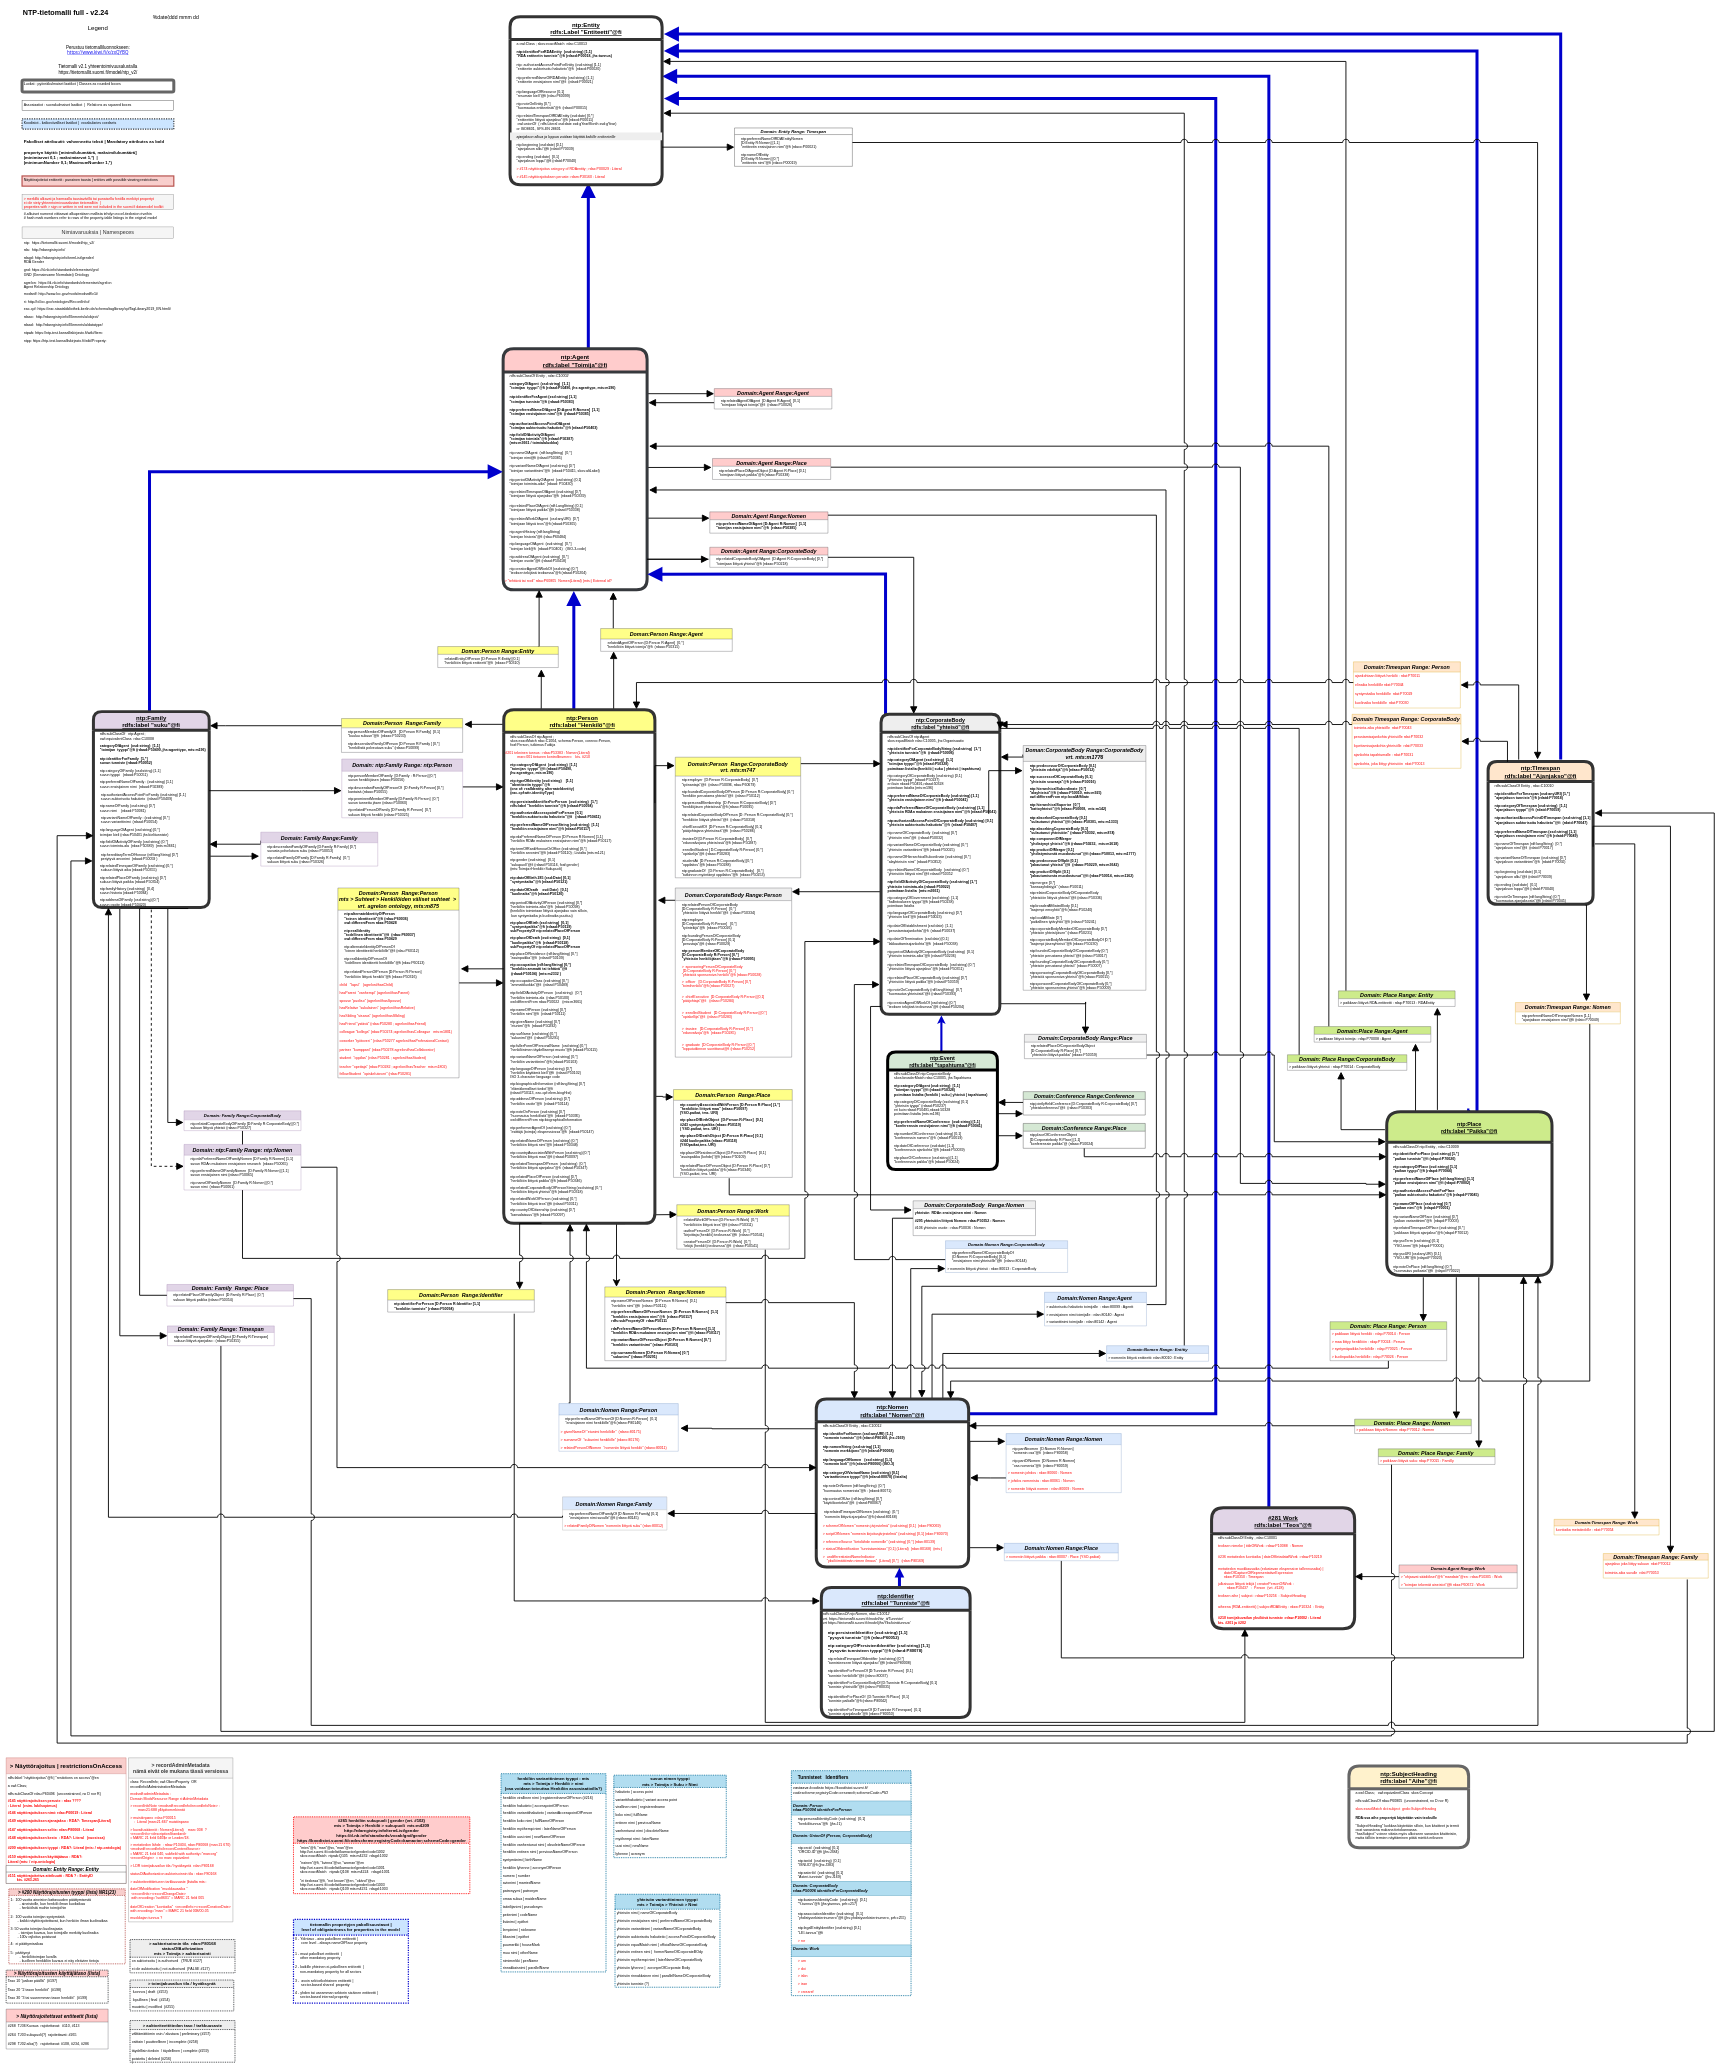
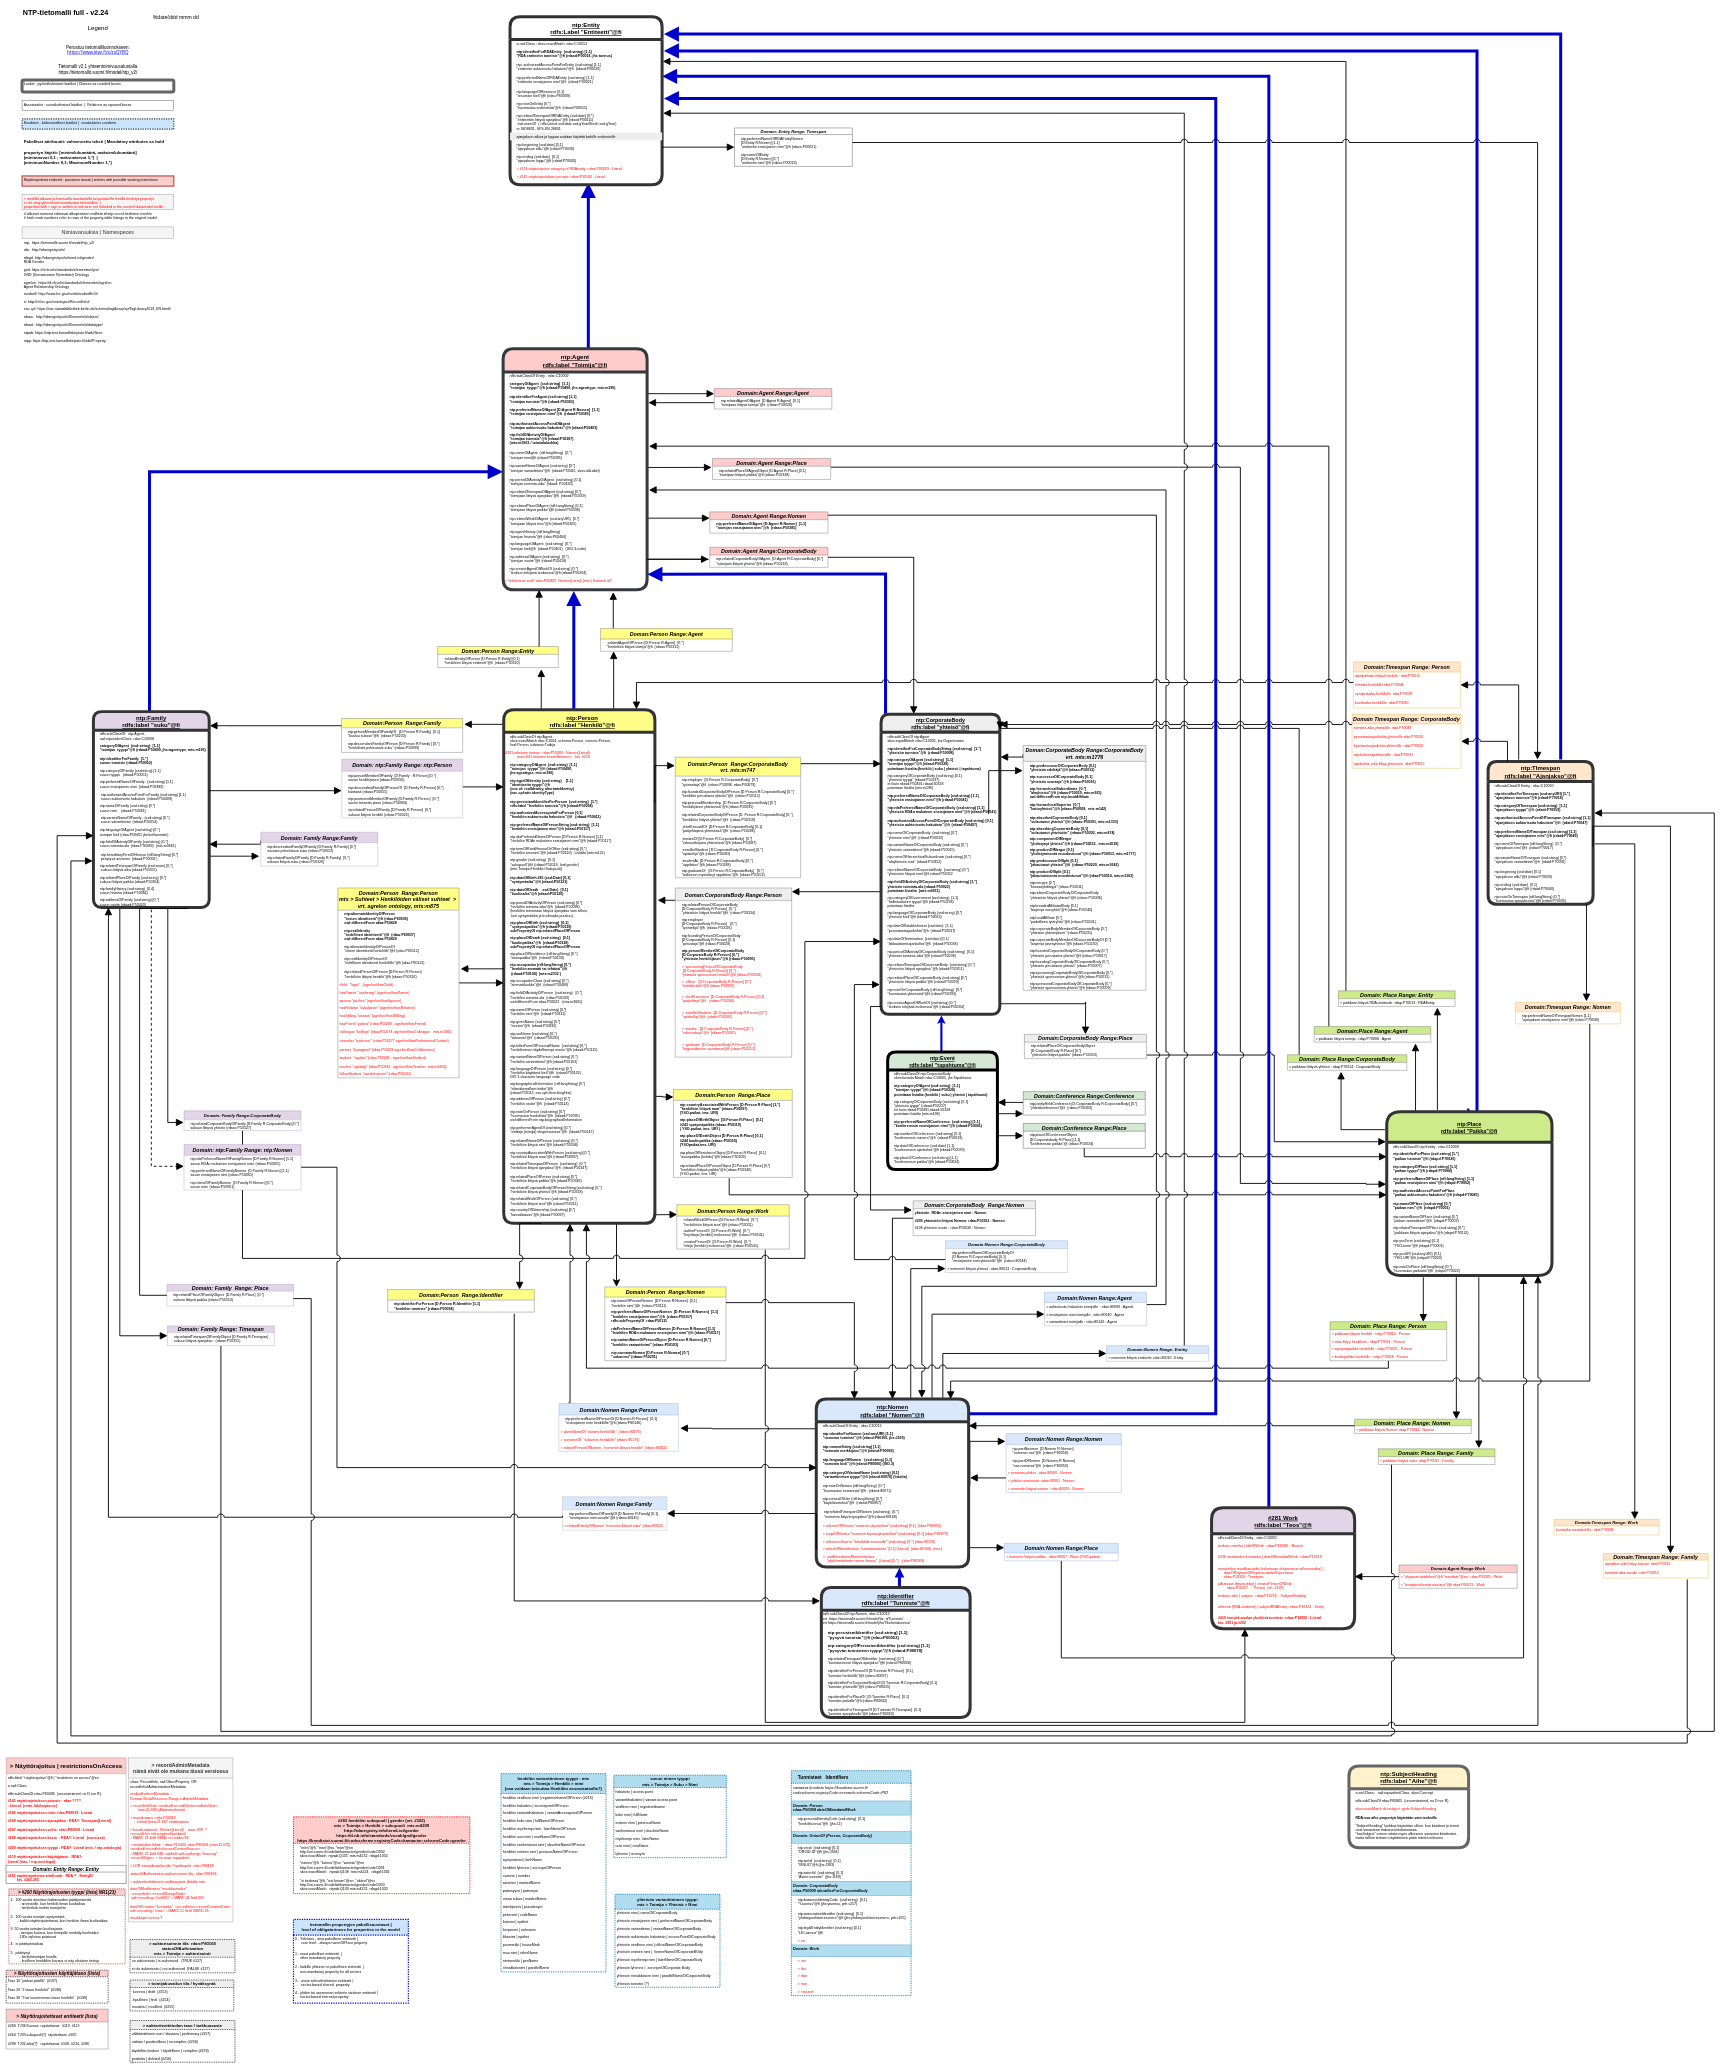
node "ntp:relatedTimespanOfFamily (xsd:string) [0,*] sukuun liittyvä aika (rdaad:P50355)": label "ntp:relatedTimespanOfFamily (xsd:string) [0,*] sukuun liittyvä aika (rdaad:P50355)" -> "ntp:relatedTimespanOfFamily (xsd:avoin) [0,*] sukuun liittyvä aika (rdaad:P50355)"
node "ntp:rdaPreferredNameOfFamilyNomen [D:Family R:Nomen] [1,1] suvun RDAn mukainen ensisjainen research (rdaao:P50065)": label "ntp:rdaPreferredNameOfFamilyNomen [D:Family R:Nomen] [1,1] suvun RDAn mukainen ensisjainen research (rdaao:P50065)" -> "ntp:rdaPreferredNameOfFamilyNomen [D:Family R:Nomen] [1,1] suvun RDAn mukainen ensisjainen nimi (rdaao:P50065)"
node "Domain: Person rdaa:P50094 identiferForPerson": label "Domain: Person rdaa:P50094 identiferForPerson" -> "Domain: Person rdaa:P50094 dateOMetadatafWork"
node "yhteisön equalMatch nimi | officialNameOfCorporateBody": label "yhteisön equalMatch nimi | officialNameOfCorporateBody" -> "yhteisön virallinen nimi | officialNameOfCorporateBody"
